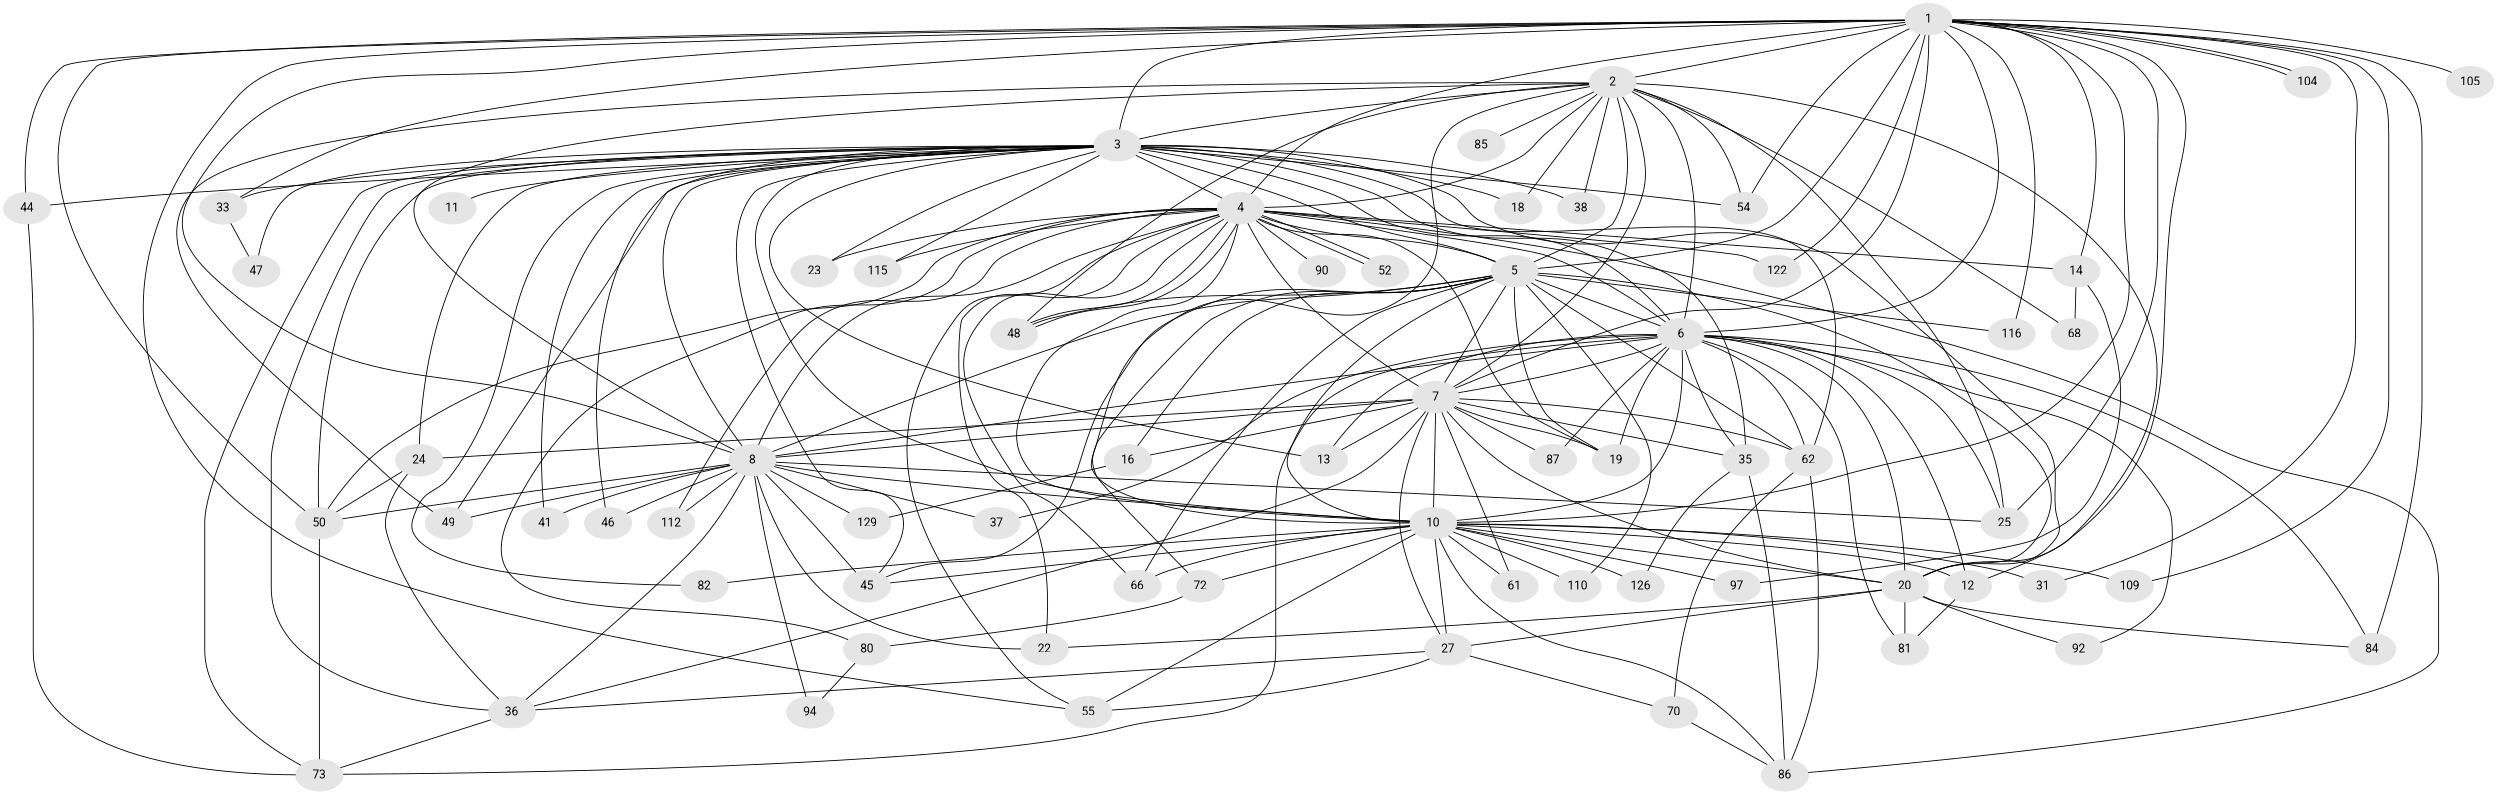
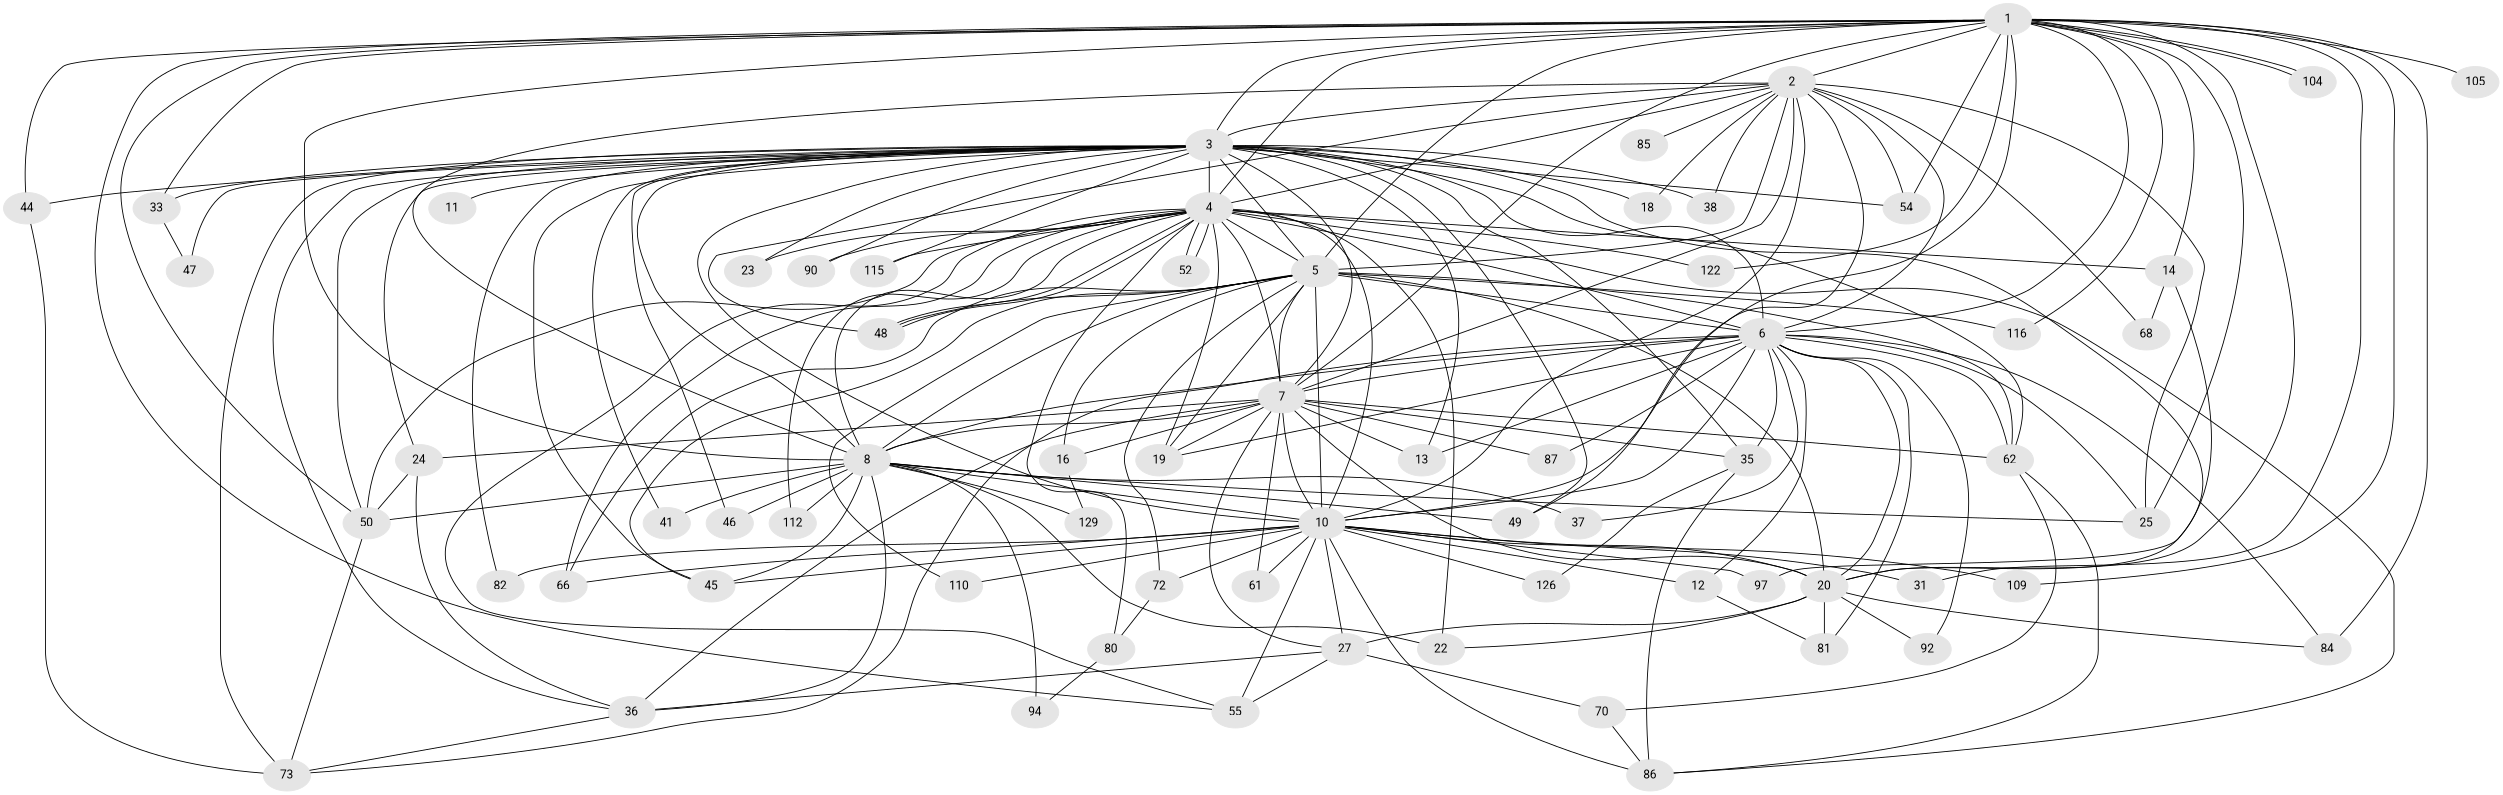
edge "3" -- "90": added
edge "2" -- "12": removed
edge "3" -- "7": added
